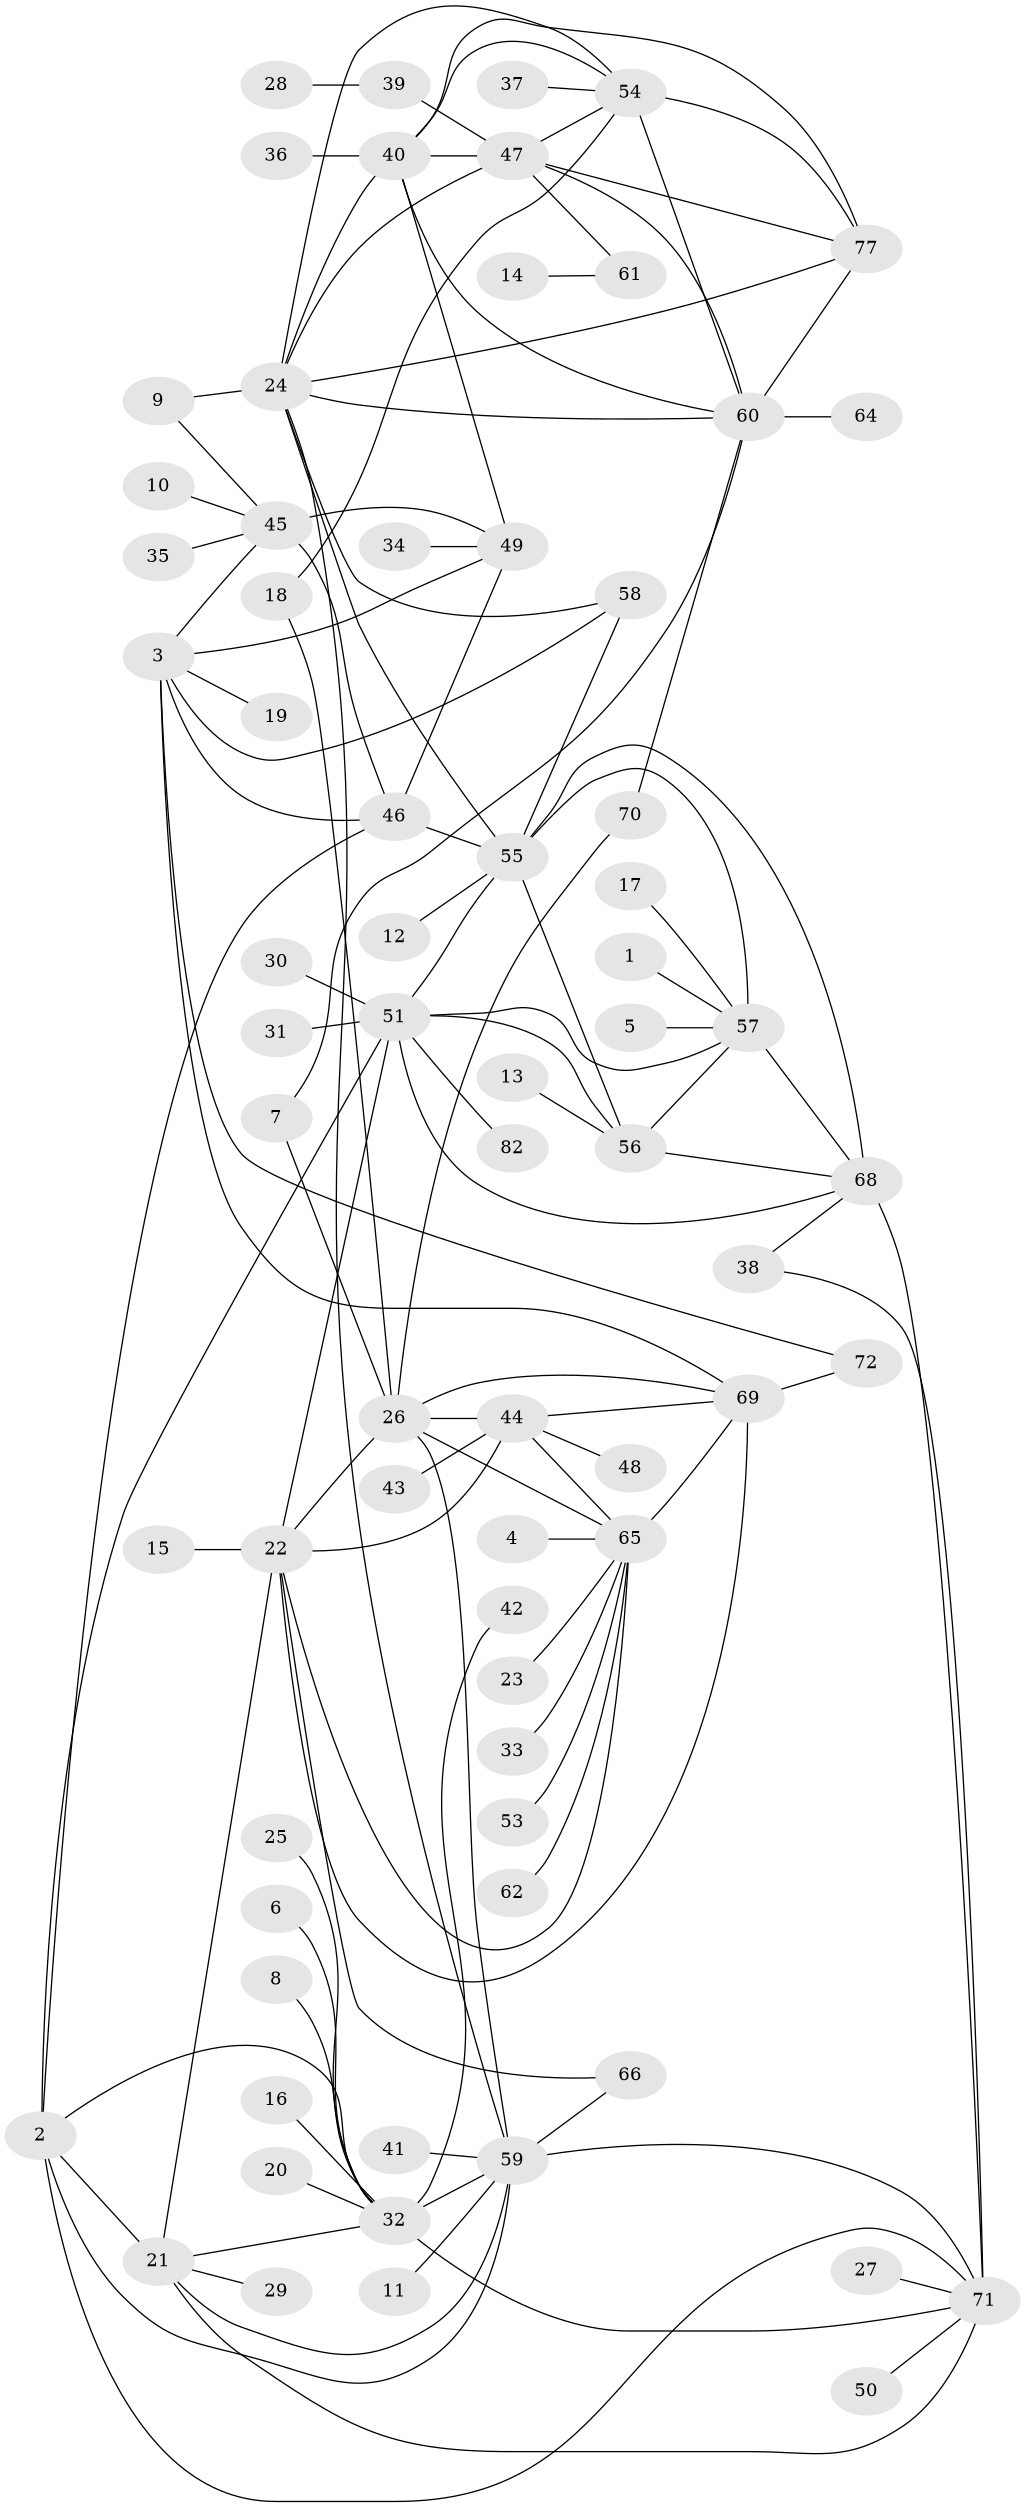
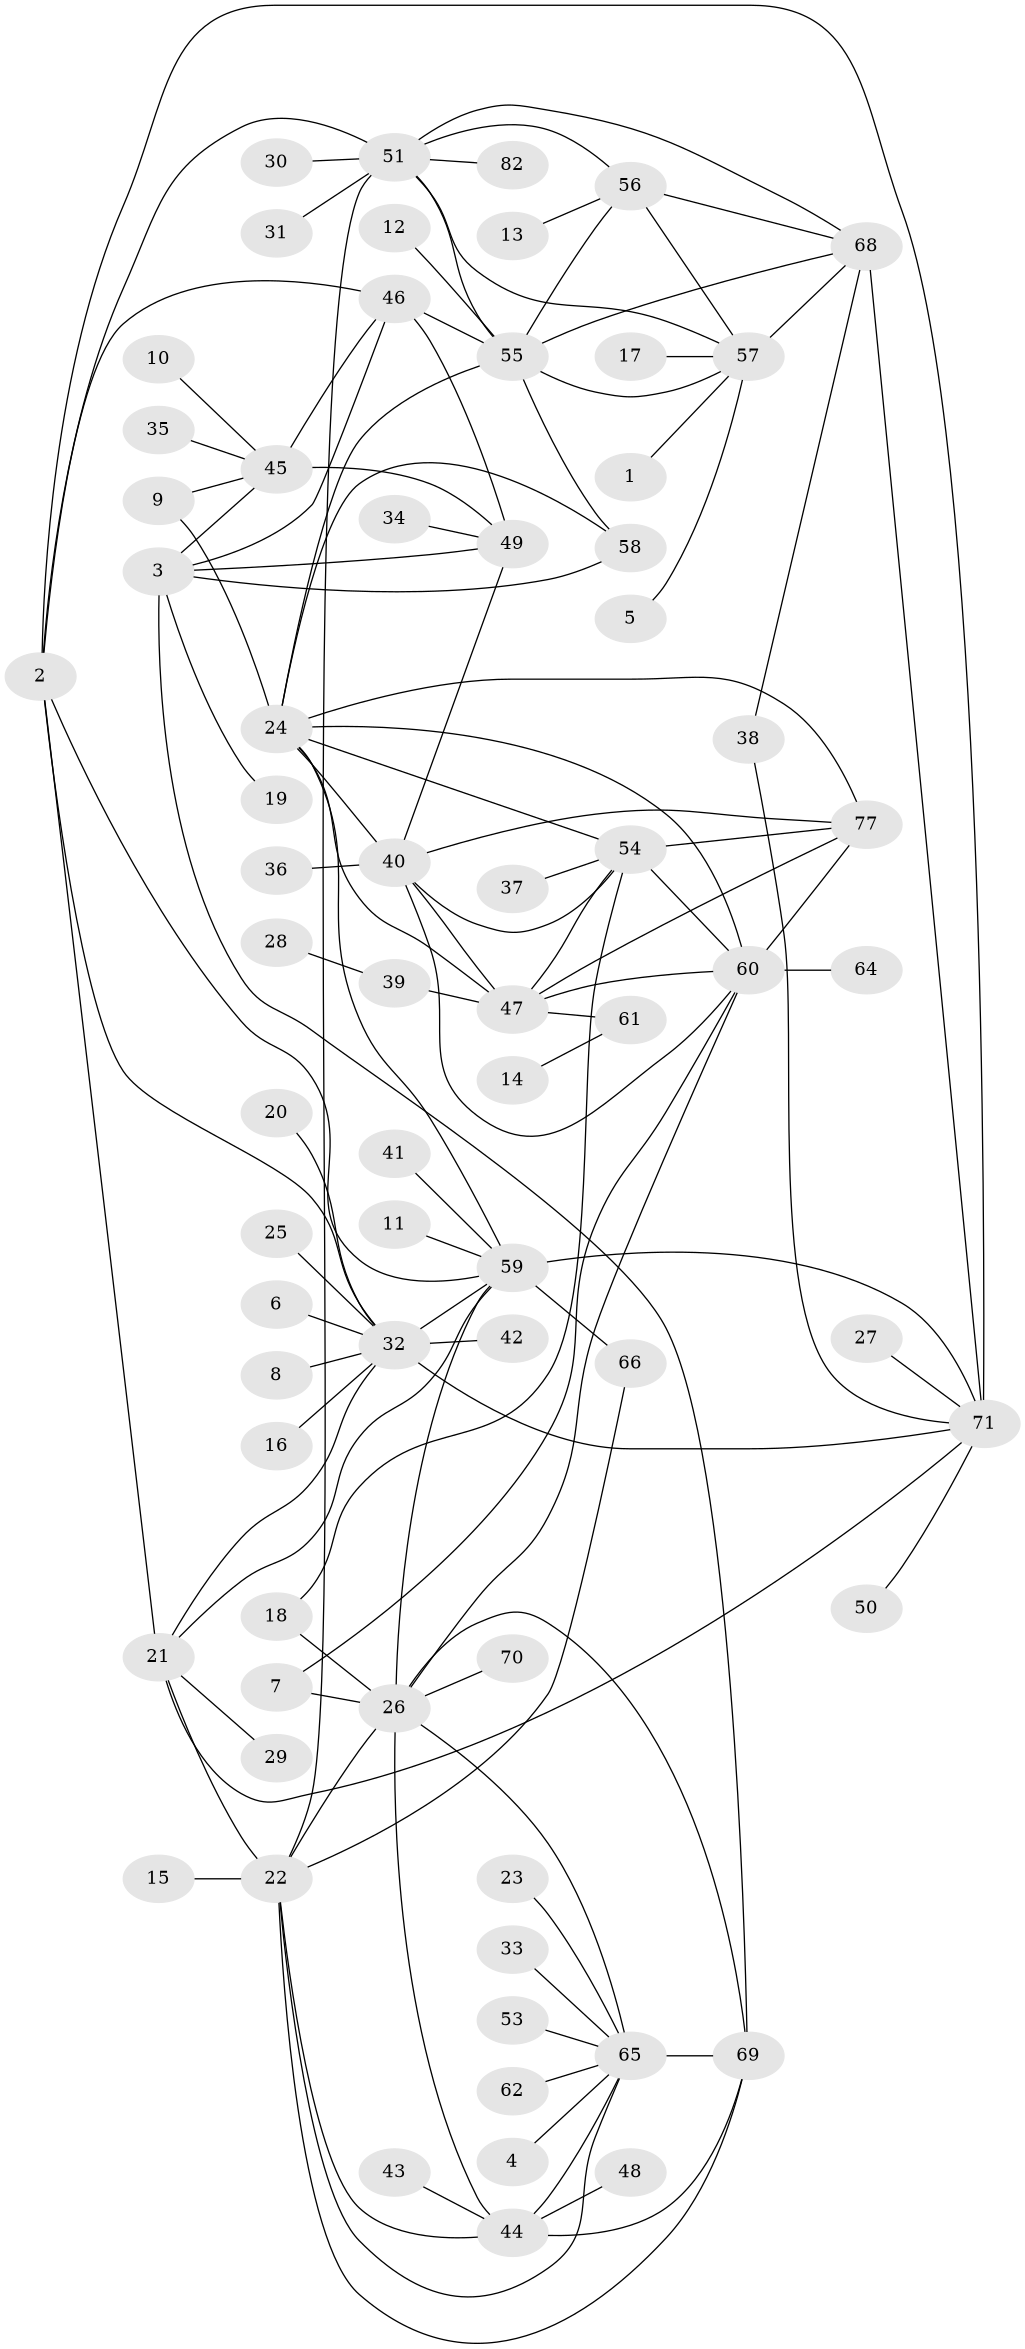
edge "60" -- "70": now "60" -- "26"
node "72": removed
